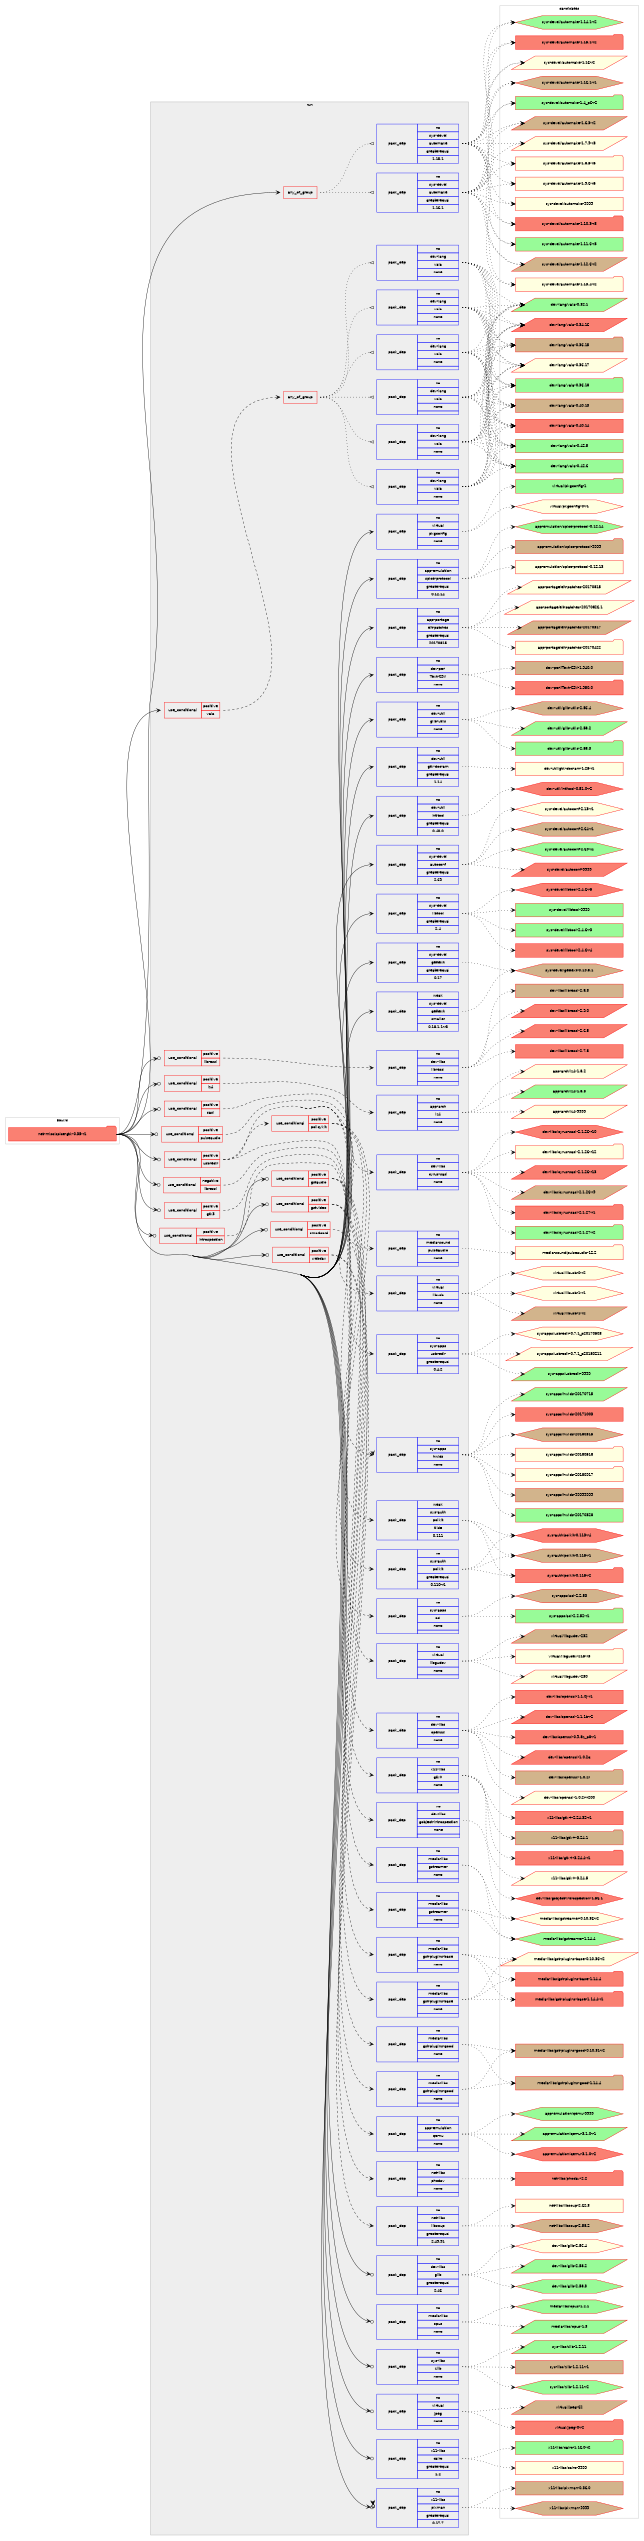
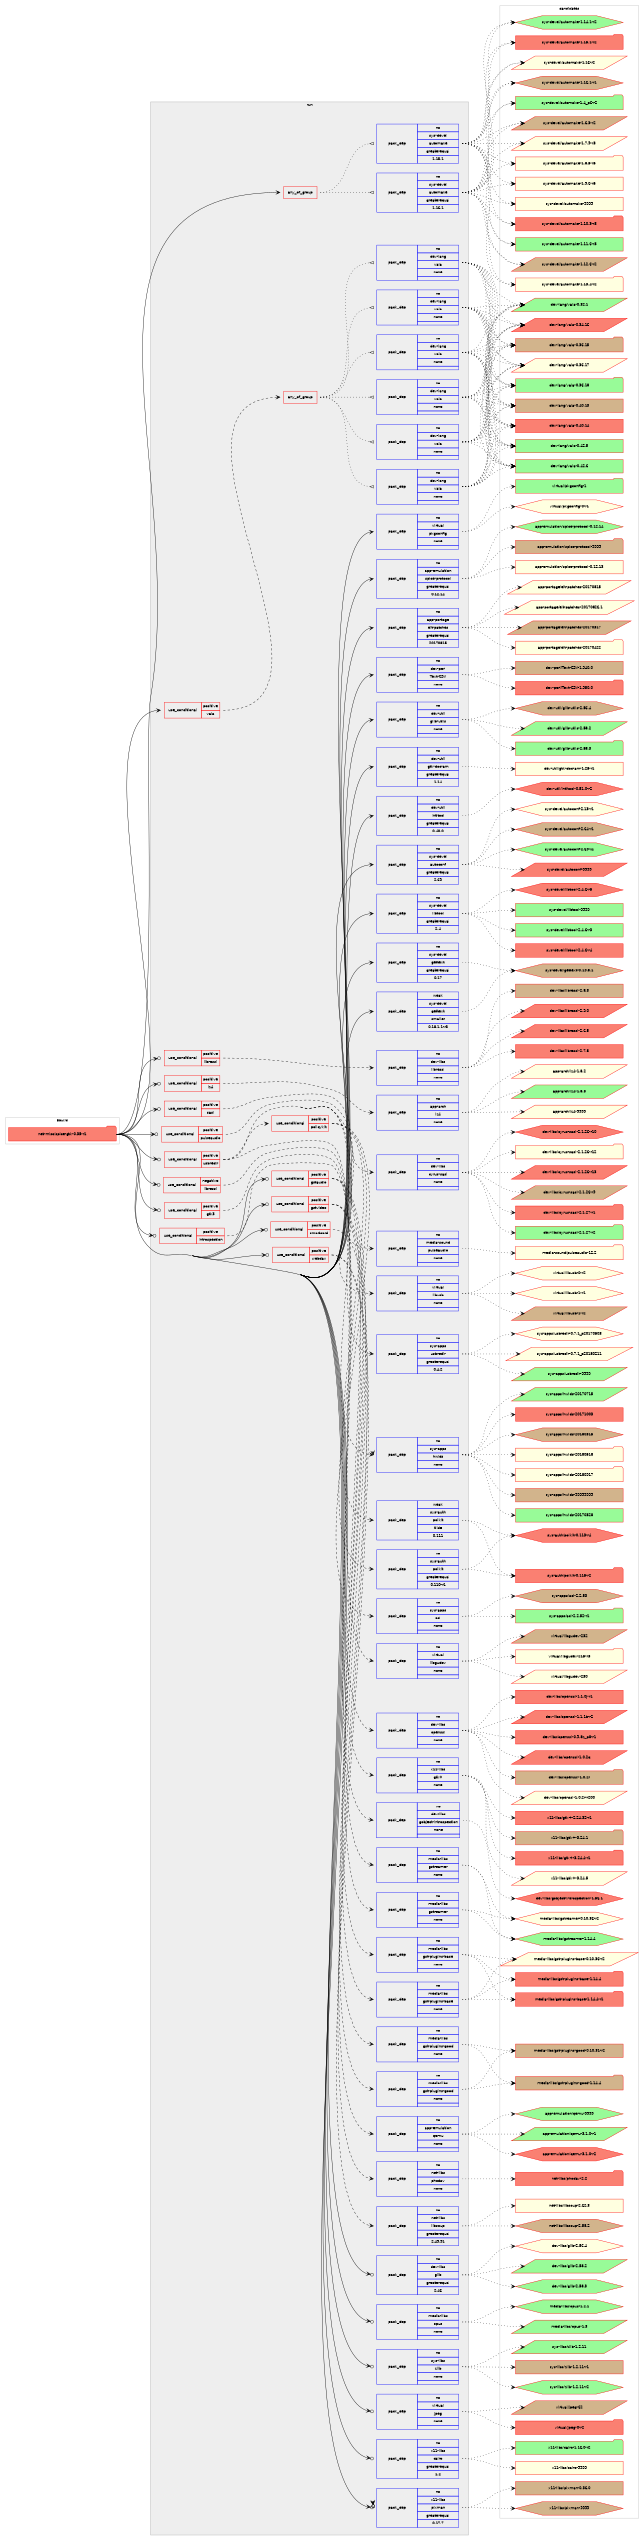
node "sys-auth/polkit-0.115-r1": removed
